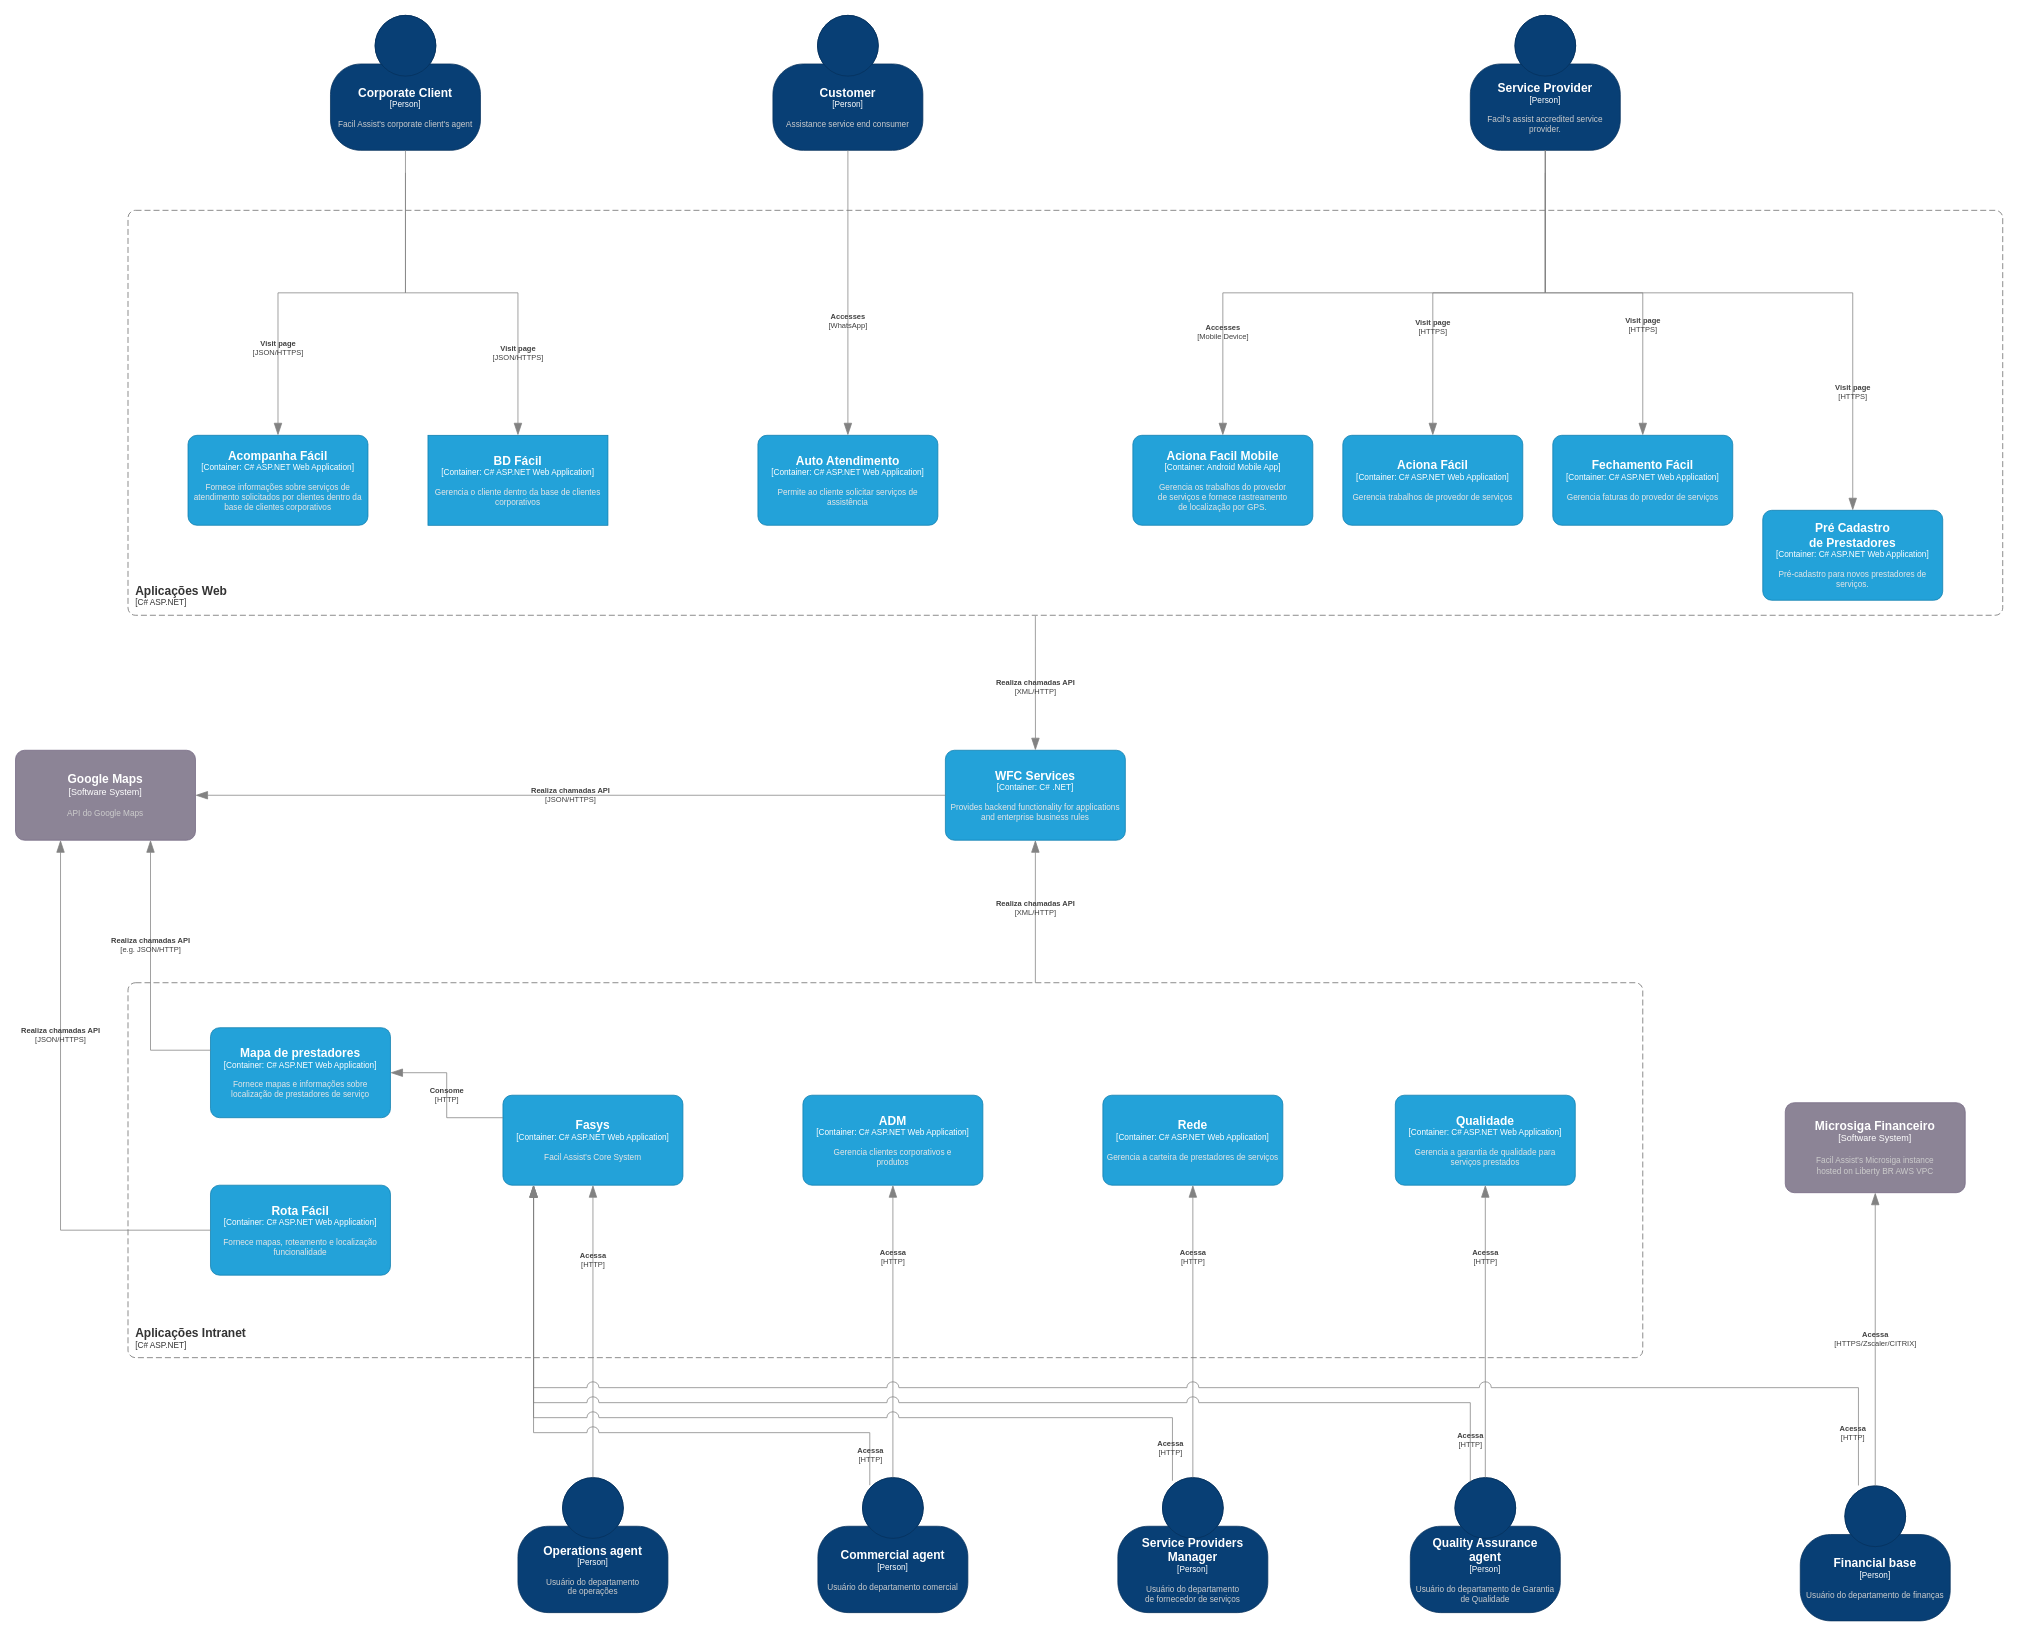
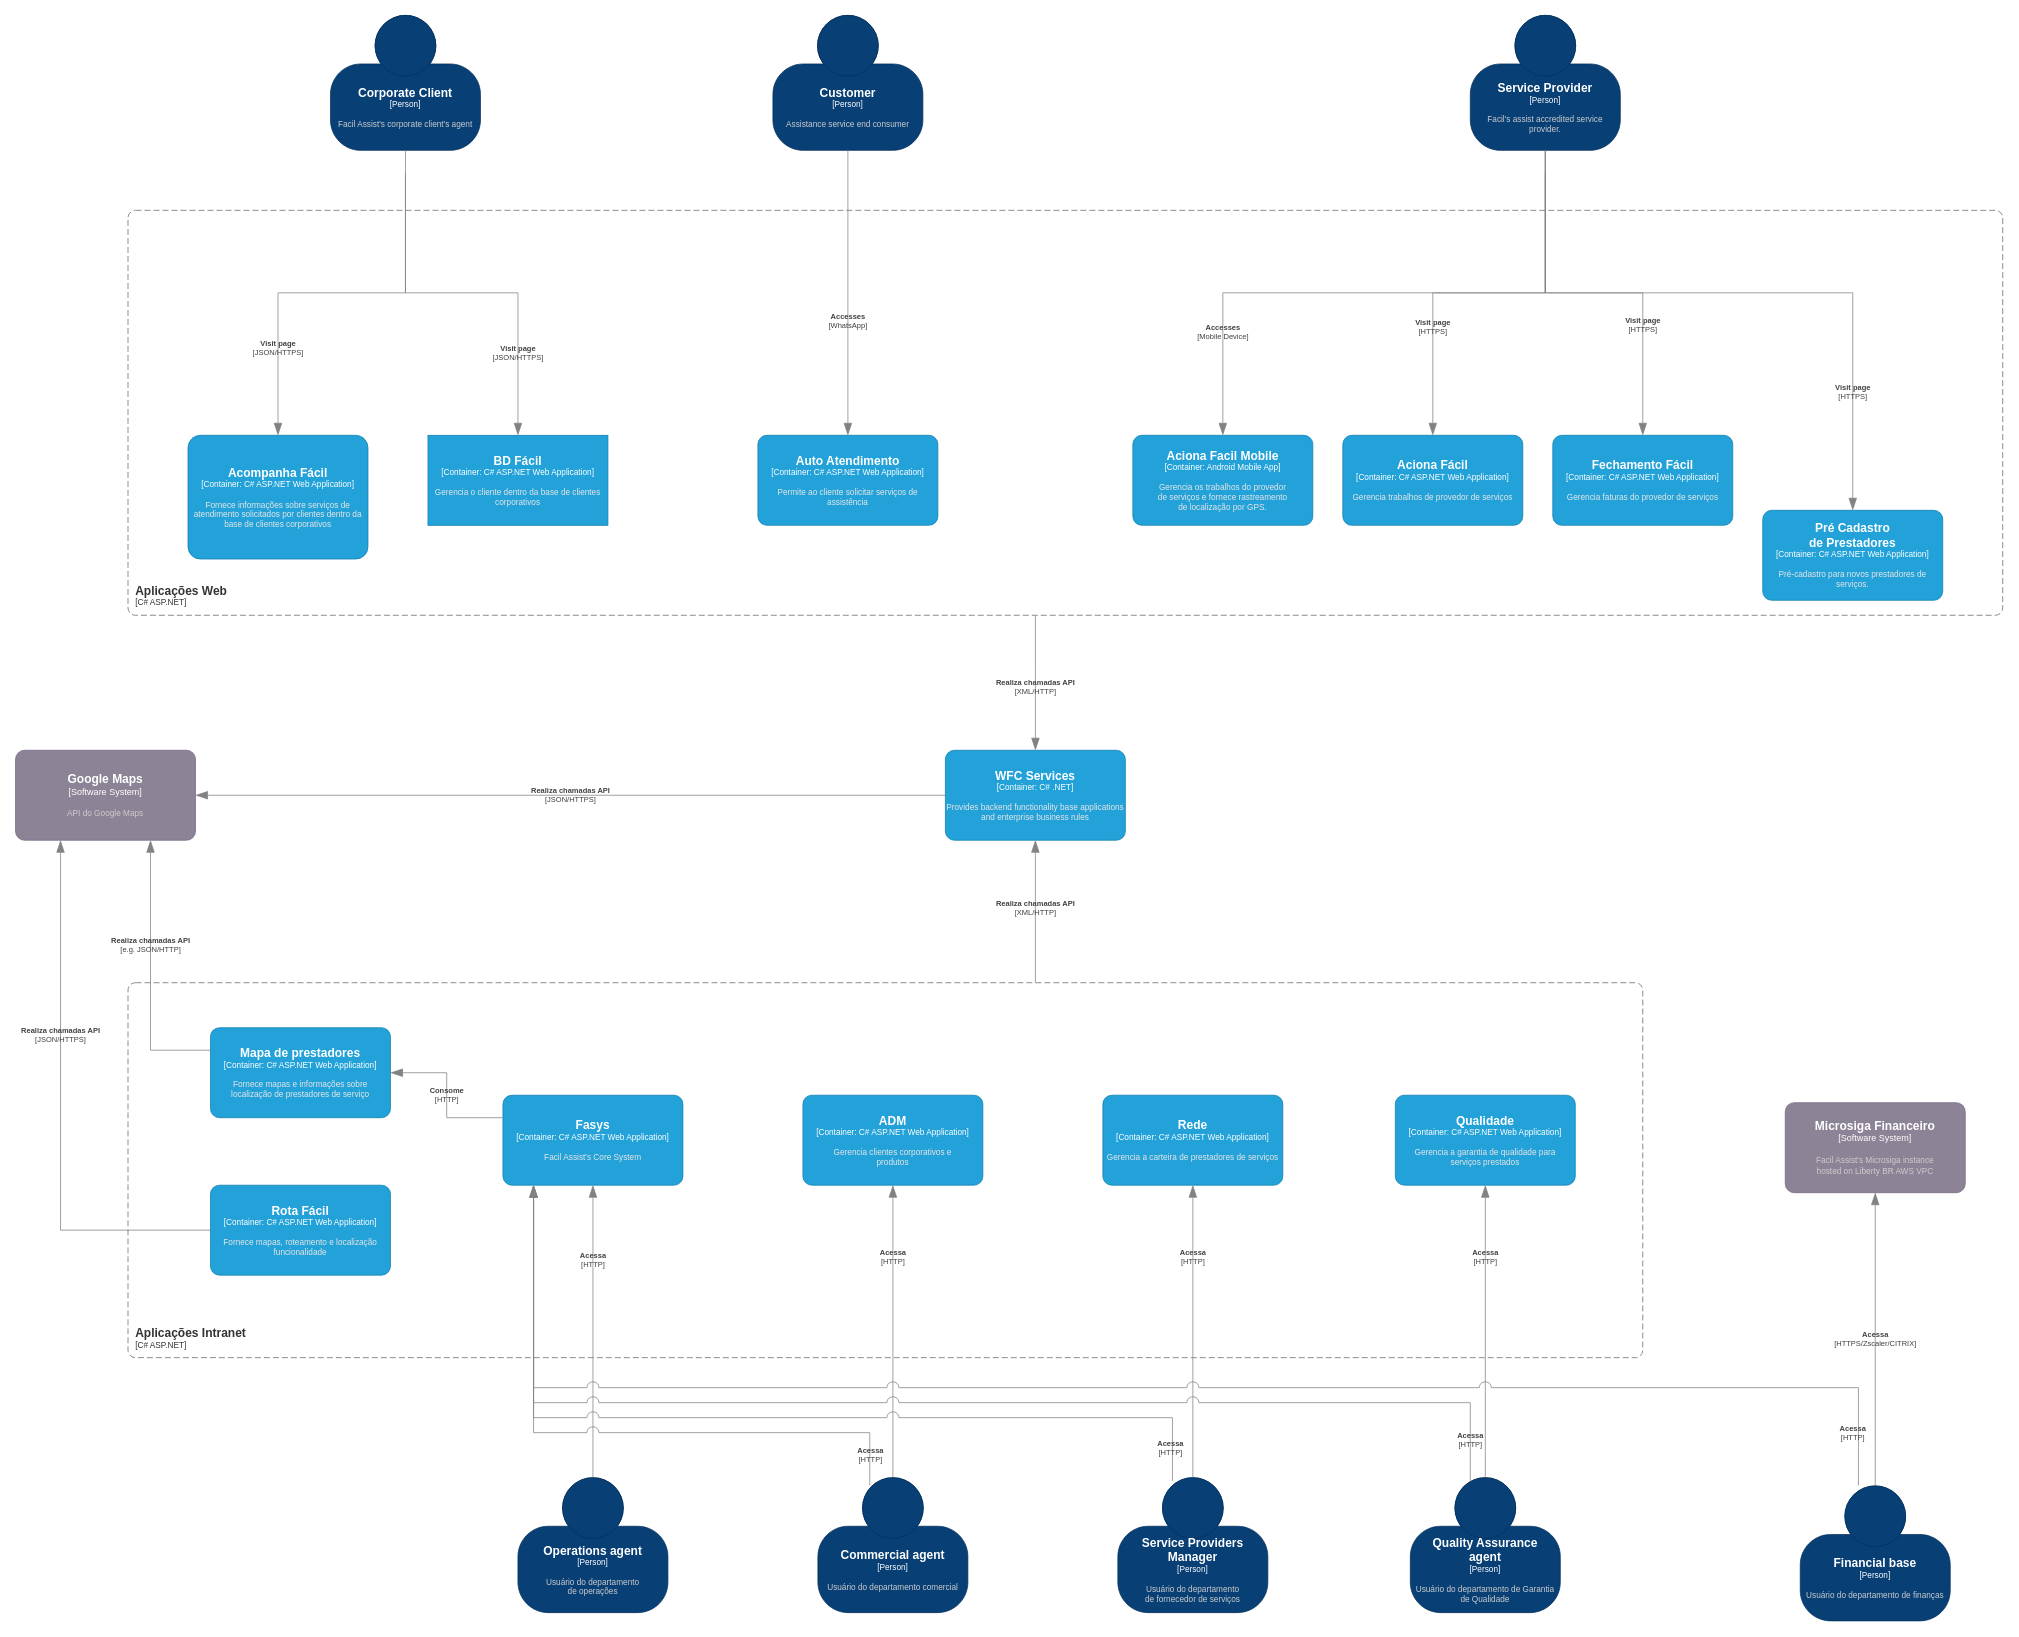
node "Acompanha Fácil [Container: C# ASP.NET Web Application] Fornece informações sobre serviços de atendimento solicitados por clientes dentro da base de clientes corporativos": size 180x90 -> 180x124
node "WFC Services [Container: C# .NET] Provides backend functionality for applications and enterprise business rules": label "WFC Services [Container: C# .NET] Provides backend functionality for applications and enterprise business rules" -> "WFC Services [Container: C# .NET] Provides backend functionality base applications and enterprise business rules"
